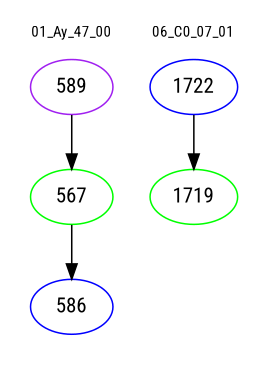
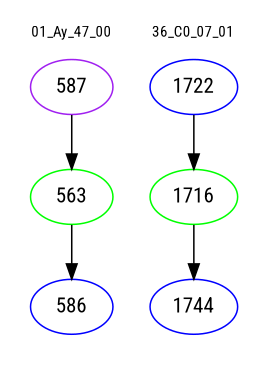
cluster "06_C0_07_01": label "06_C0_07_01" -> "36_C0_07_01"
node "589": label "589" -> "587"
node "567": label "567" -> "563"
node "1719": label "1719" -> "1716"
node "1744": added
